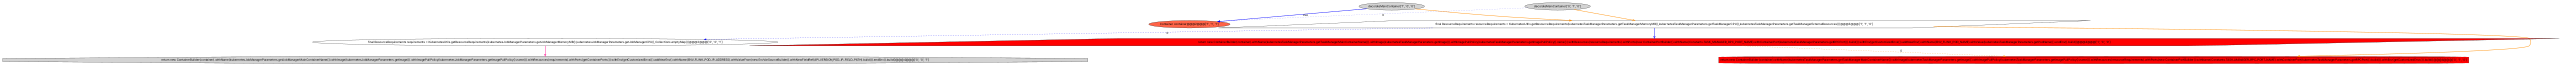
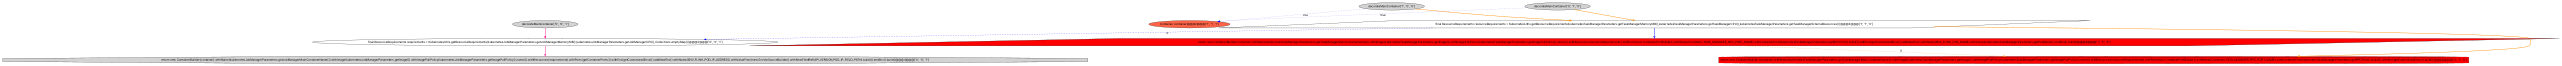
edge "decorateMainContainer['1', '0', '0']" -> "Container container@@@2@@@['1', '1', '1']": style bold -> dotted
edge "decorateMainContainer['0', '1', '0']" -> "Container container@@@2@@@['1', '1', '1']": label "0" -> "true"
node "decorateMainContainer['0', '0', '1']": added
